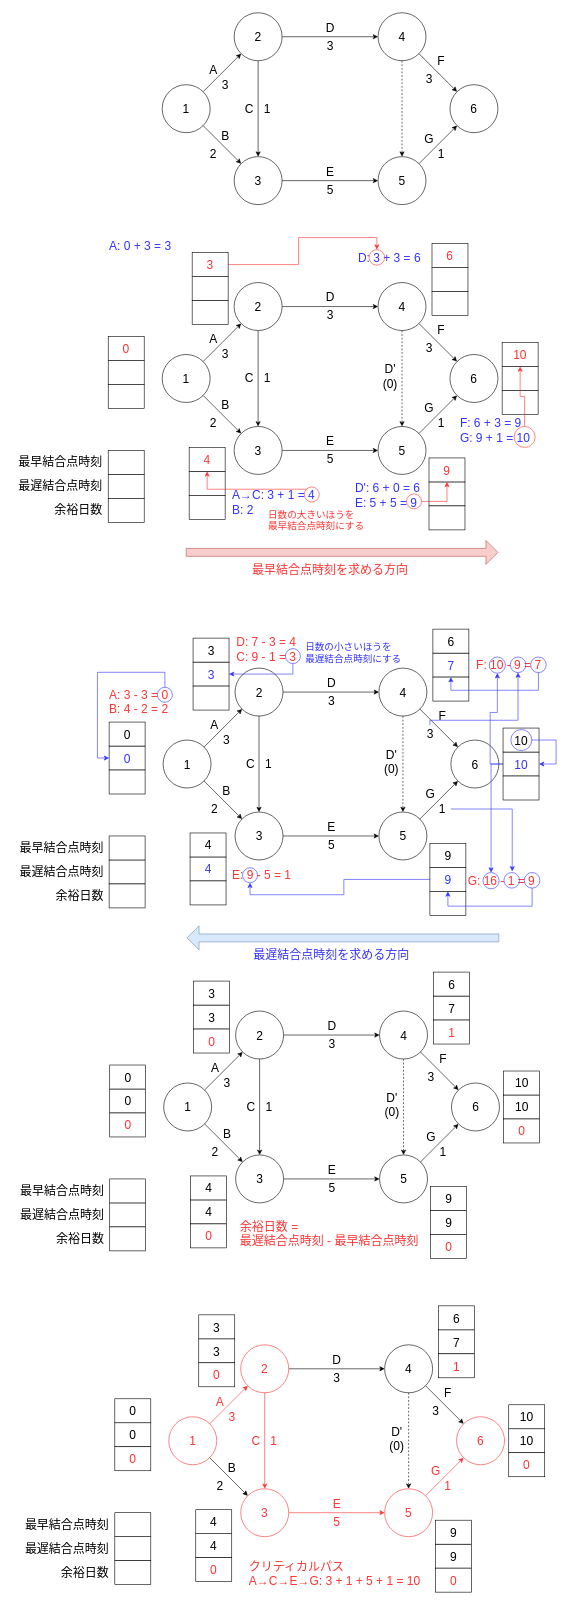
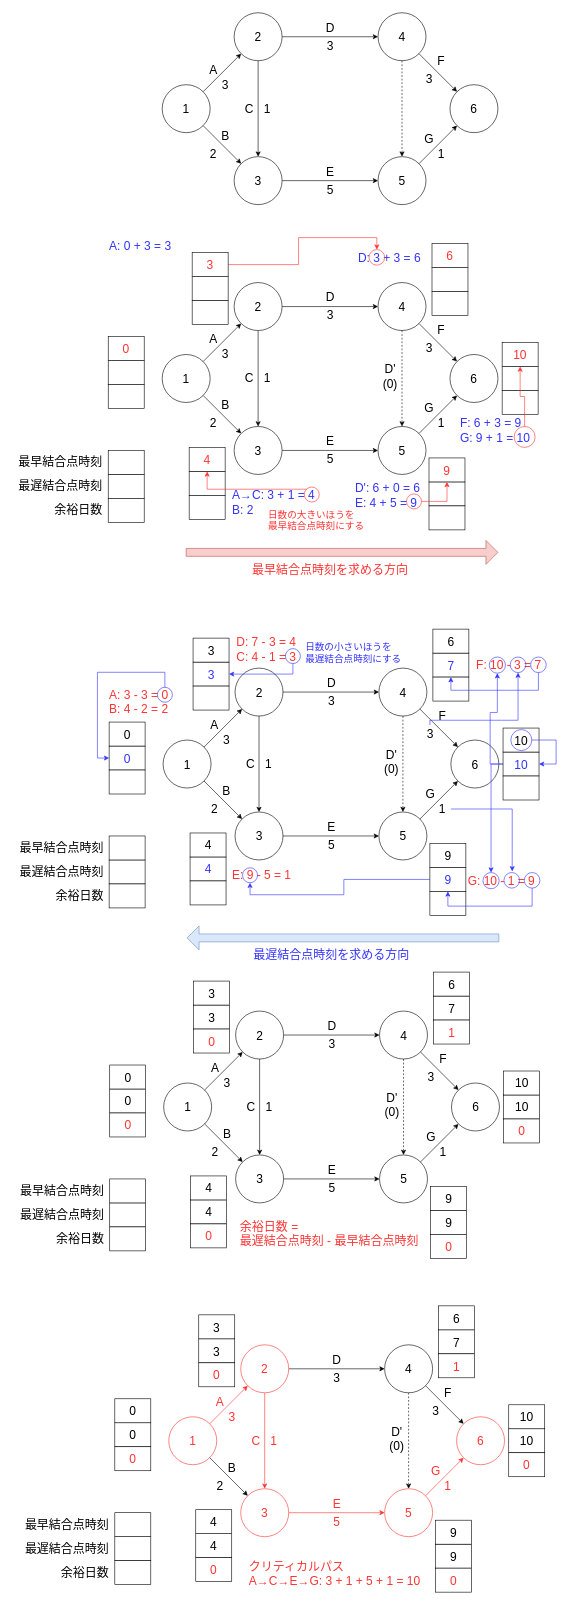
node "D': 6 + 0 = 6 E: 5 + 5 = 9": label "D': 6 + 0 = 6 E: 5 + 5 = 9" -> "D': 6 + 0 = 6 E: 4 + 5 = 9"
node "D: 7 - 3 = 4 C: 9 - 1 = 3": label "D: 7 - 3 = 4 C: 9 - 1 = 3" -> "D: 7 - 3 = 4 C: 4 - 1 = 3"
node "F: 10 - 9 = 7": label "F: 10 - 9 = 7" -> "F: 10 - 3 = 7"
node "G: 16 - 1 = 9": label "G: 16 - 1 = 9" -> "G: 10 - 1 = 9"
